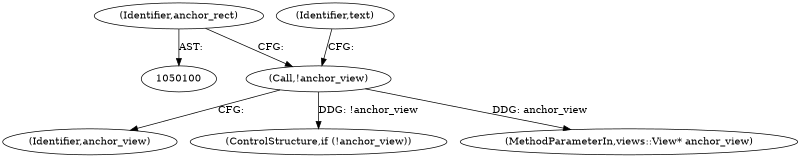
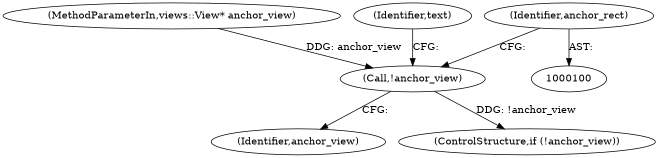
node "1050100": label "1050100" -> "1000100"
edge "(Call,!anchor_view)" -> "(MethodParameterIn,views::View* anchor_view)": reversed
